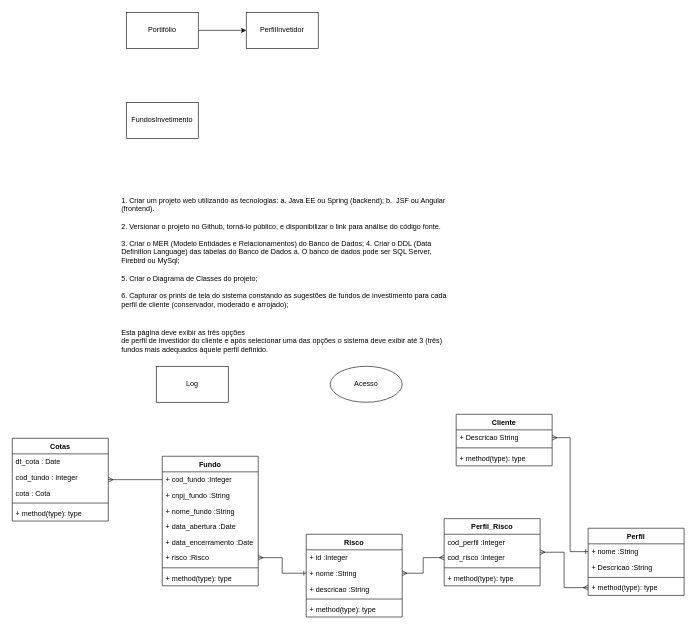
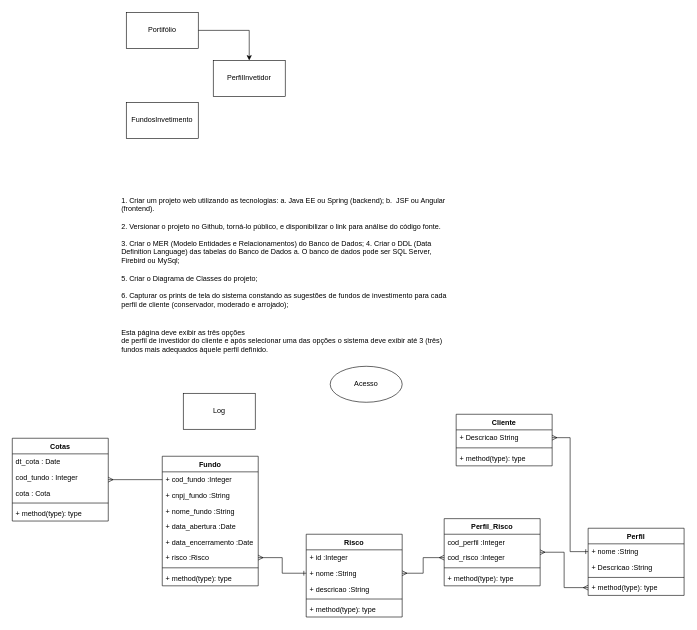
node "PerfilInvetidor": moved (282, 30) -> (249, 78)
node "Log": moved (192, 384) -> (219, 411)
